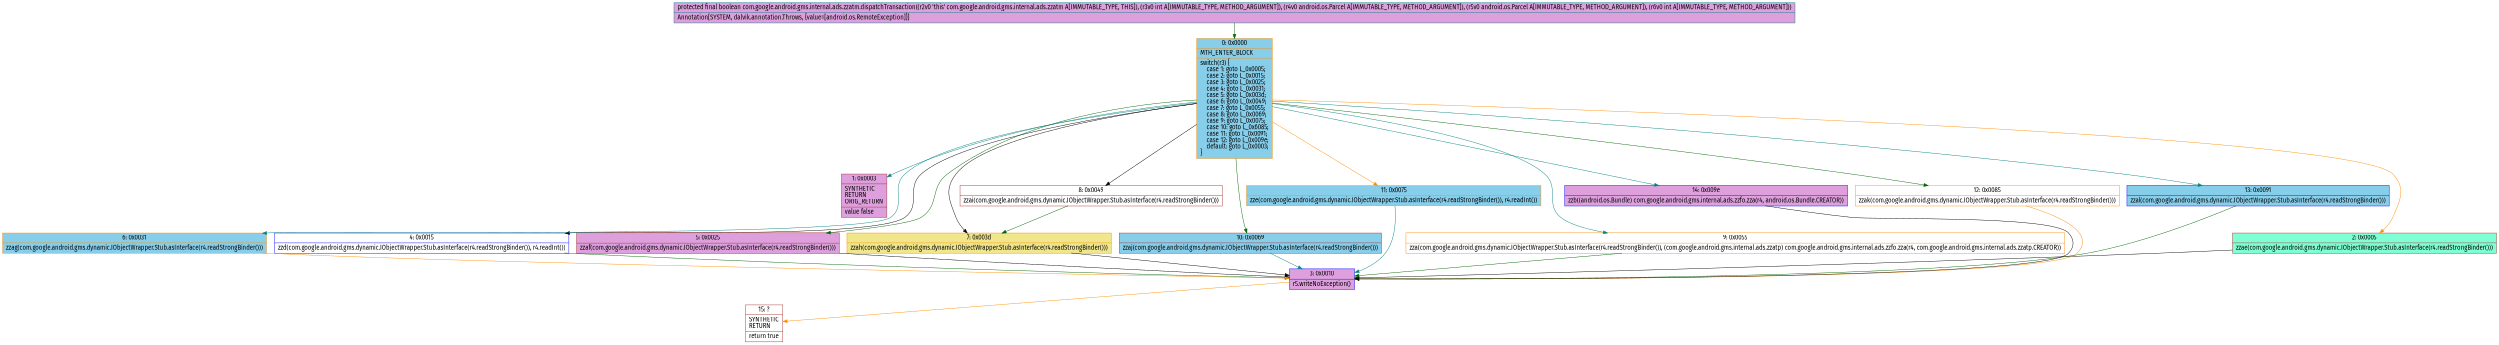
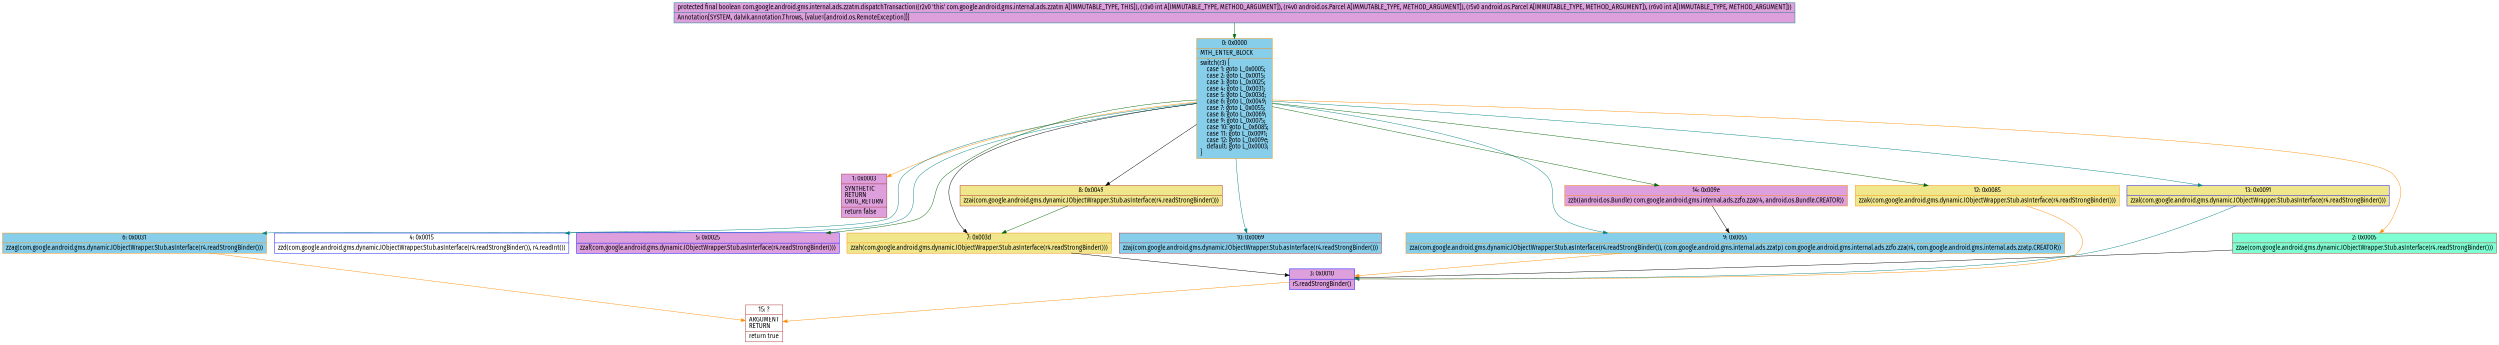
edge "0: 0x0000" -> "1: 0x0003": color teal -> darkorange
edge "0: 0x0000" -> "14: 0x009e": color teal -> darkgreen
edge "0: 0x0000" -> "10: 0x0069": color darkgreen -> teal
node "8: 0x0049": fillcolor white -> khaki
node "11: 0x0075": removed
node "14: 0x009e": color blue -> darkorange
node "12: 0x0085": fillcolor white -> khaki
node "13: 0x0091": fillcolor skyblue -> khaki
node "1: 0x0003": text "value false" -> "return false"
edge "0: 0x0000" -> "4: 0x0015": color black -> teal
edge "14: 0x009e" -> "3: 0x0010": now "14: 0x009e" -> "9: 0x0055"
node "5: 0x0025": color brown -> blue
node "9: 0x0055": fillcolor white -> skyblue
edge "10: 0x0069" -> "3: 0x0010": removed
edge "9: 0x0055" -> "3: 0x0010": color darkgreen -> darkorange
edge "5: 0x0025" -> "3: 0x0010": removed
edge "6: 0x0031" -> "3: 0x0010": now "6: 0x0031" -> "15: ?"
edge "4: 0x0015" -> "3: 0x0010": removed
edge "13: 0x0091" -> "3: 0x0010": color darkgreen -> teal
node "3: 0x0010": text "r5.writeNoException()" -> "r5.readStrongBinder()"
node "15: ?": text "SYNTHETIC" -> "ARGUMENT"
